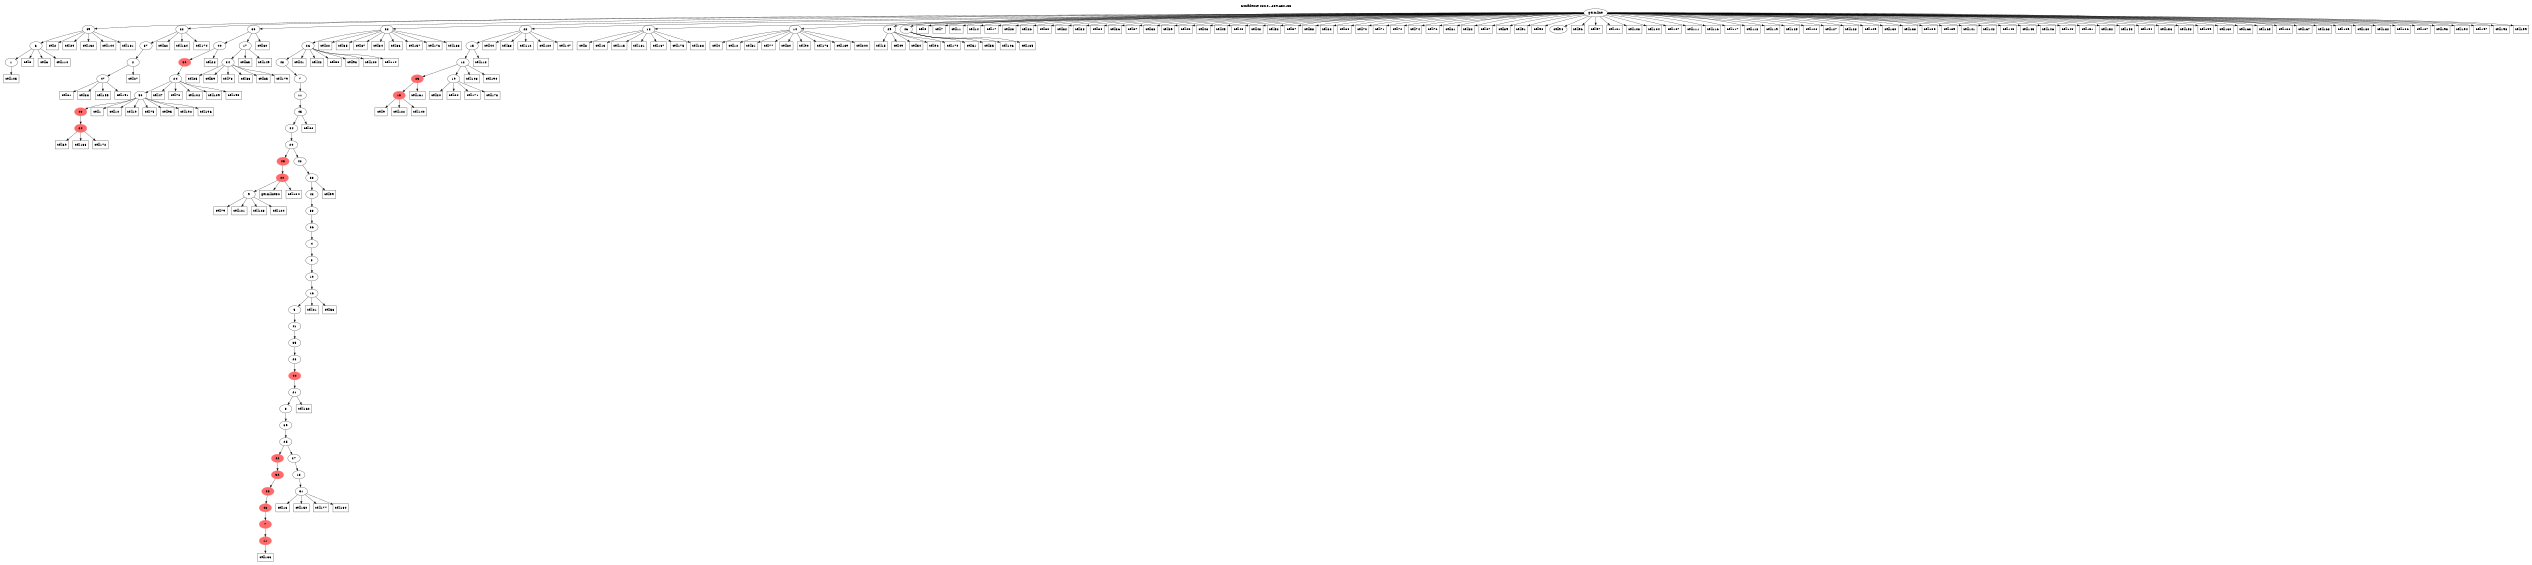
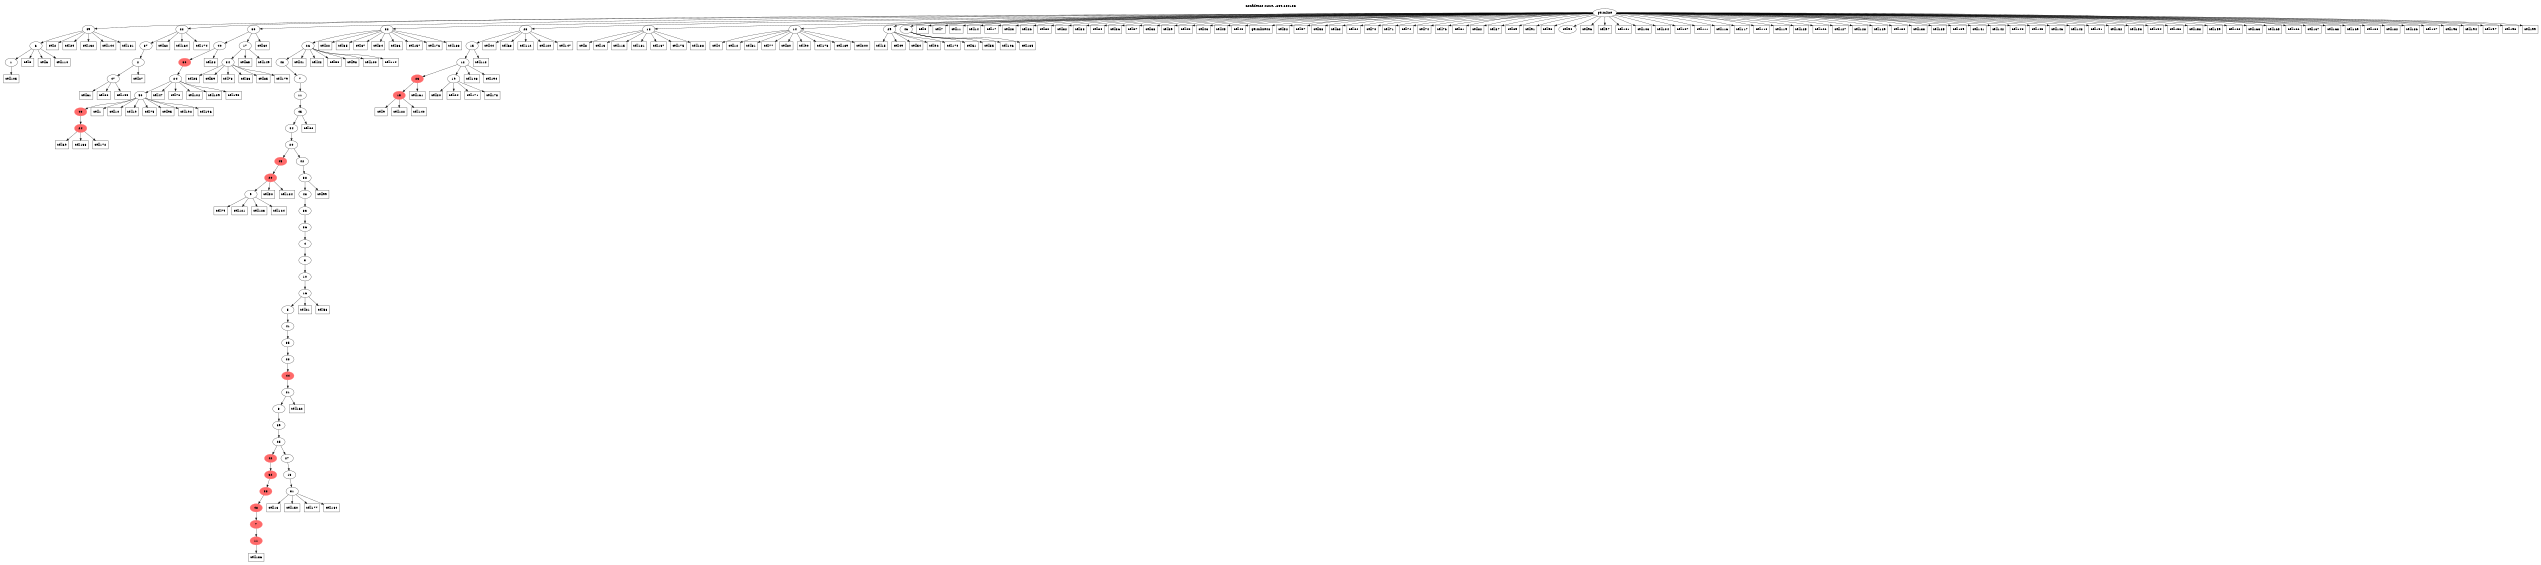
node "cell48": label "cell48" -> "germline48"
node "cell191": removed
node "germline50": label "germline50" -> "cell50"
